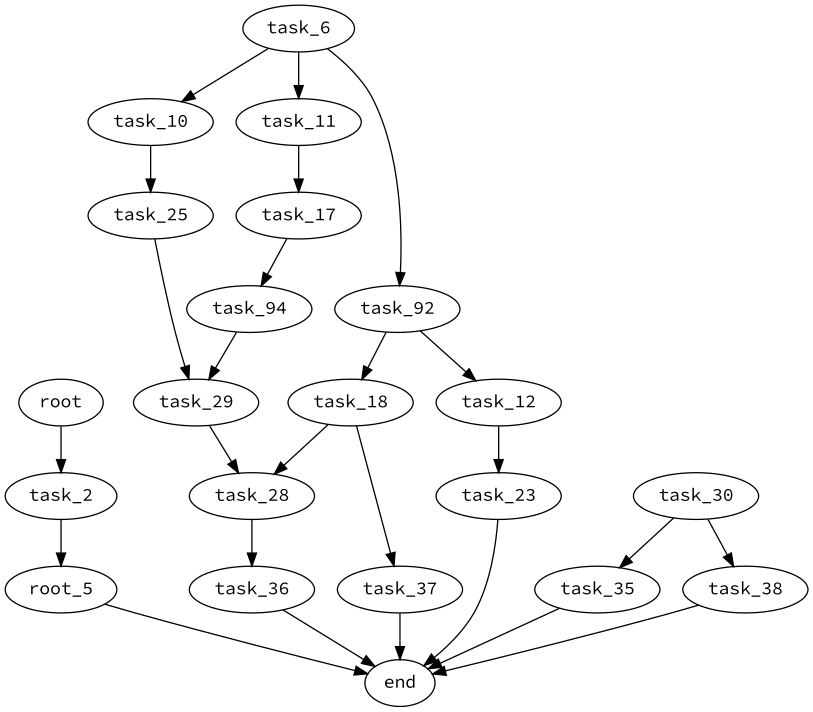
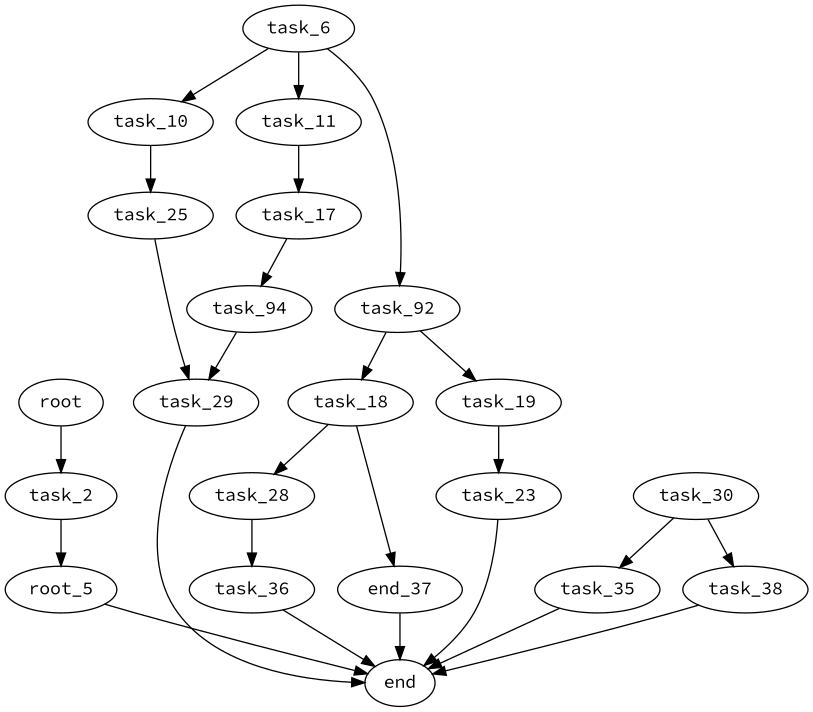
node "task_12": label "task_12" -> "task_19"
edge "task_29" -> "task_28": now "task_29" -> "end"
node "task_37": label "task_37" -> "end_37"
